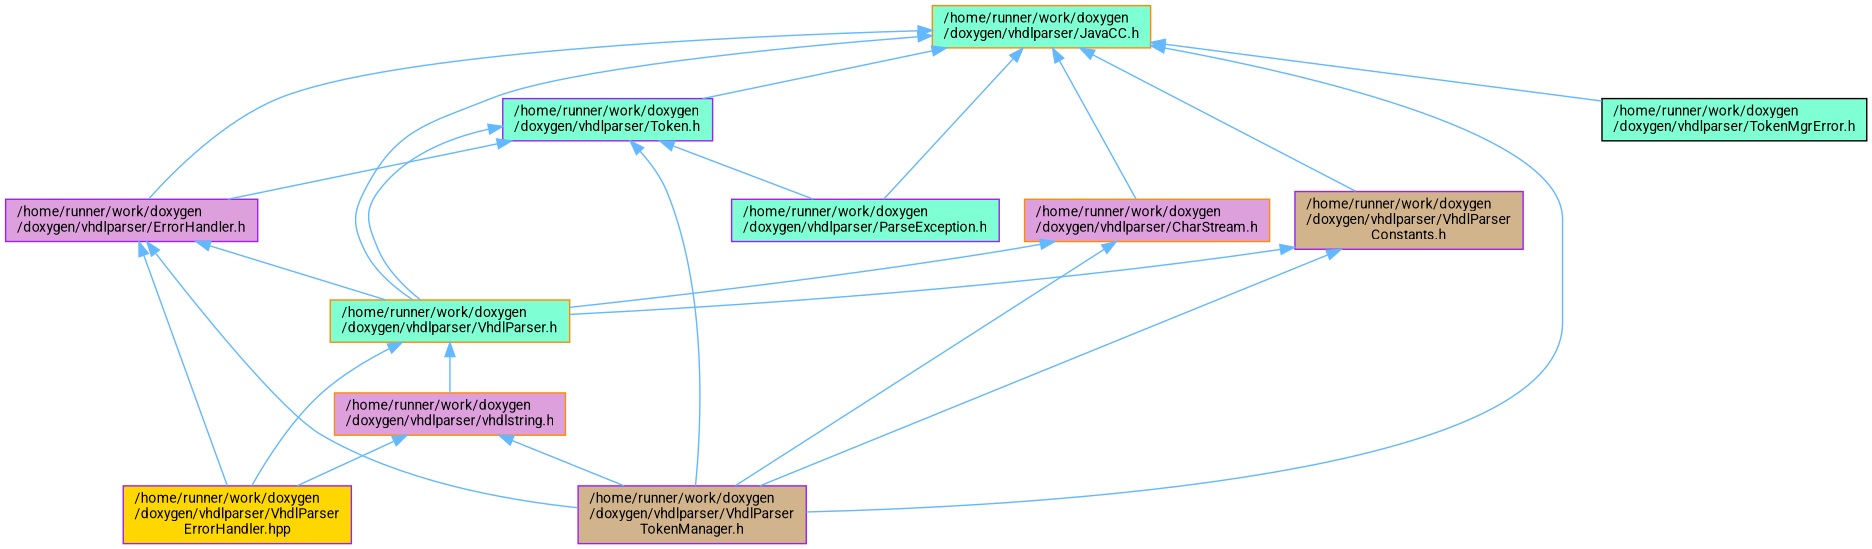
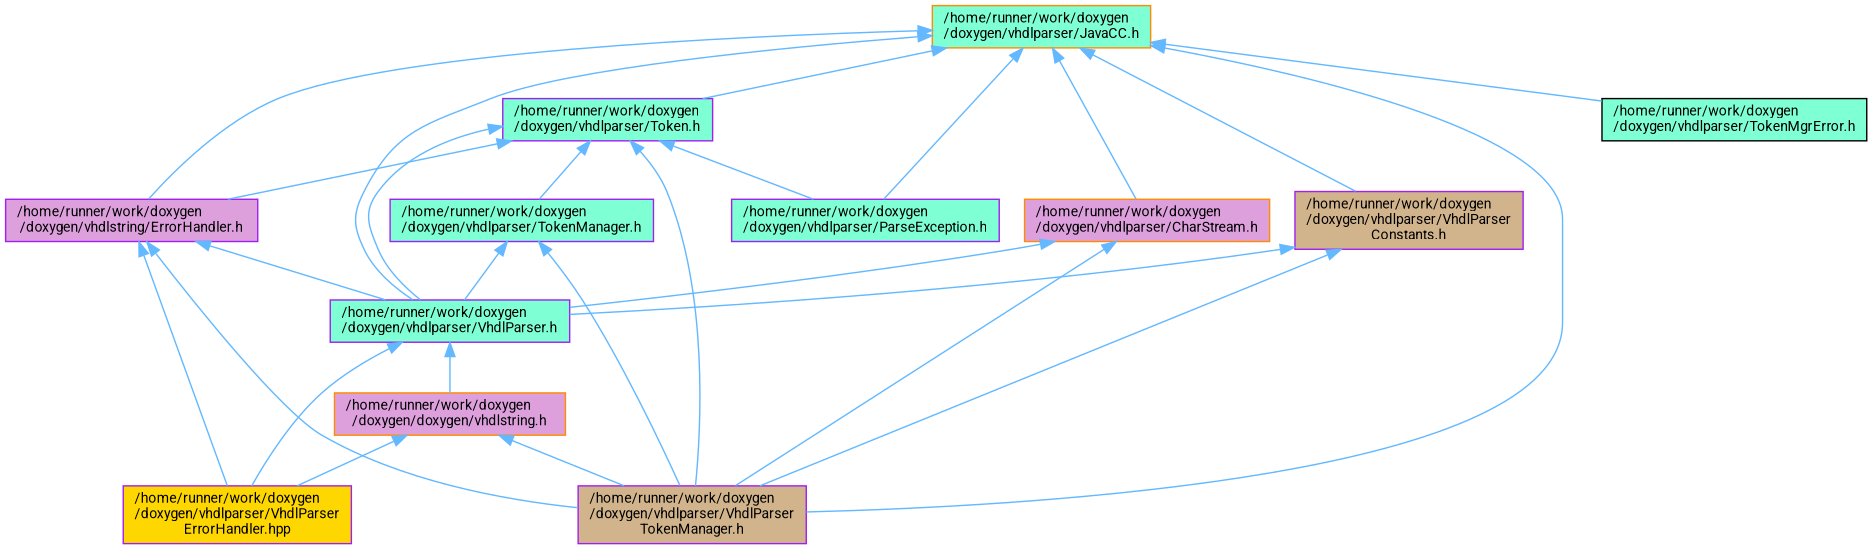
node "/home/runner/work/doxygen /doxygen/vhdlparser/ErrorHandler.h": label "/home/runner/work/doxygen /doxygen/vhdlparser/ErrorHandler.h" -> "/home/runner/work/doxygen /doxygen/vhdlstring/ErrorHandler.h"
node "/home/runner/work/doxygen /doxygen/vhdlparser/TokenManager.h": added
node "/home/runner/work/doxygen /doxygen/vhdlparser/VhdlParser.h": color darkorange -> purple
node "/home/runner/work/doxygen /doxygen/vhdlparser/vhdlstring.h": label "/home/runner/work/doxygen /doxygen/vhdlparser/vhdlstring.h" -> "/home/runner/work/doxygen /doxygen/doxygen/vhdlstring.h"
